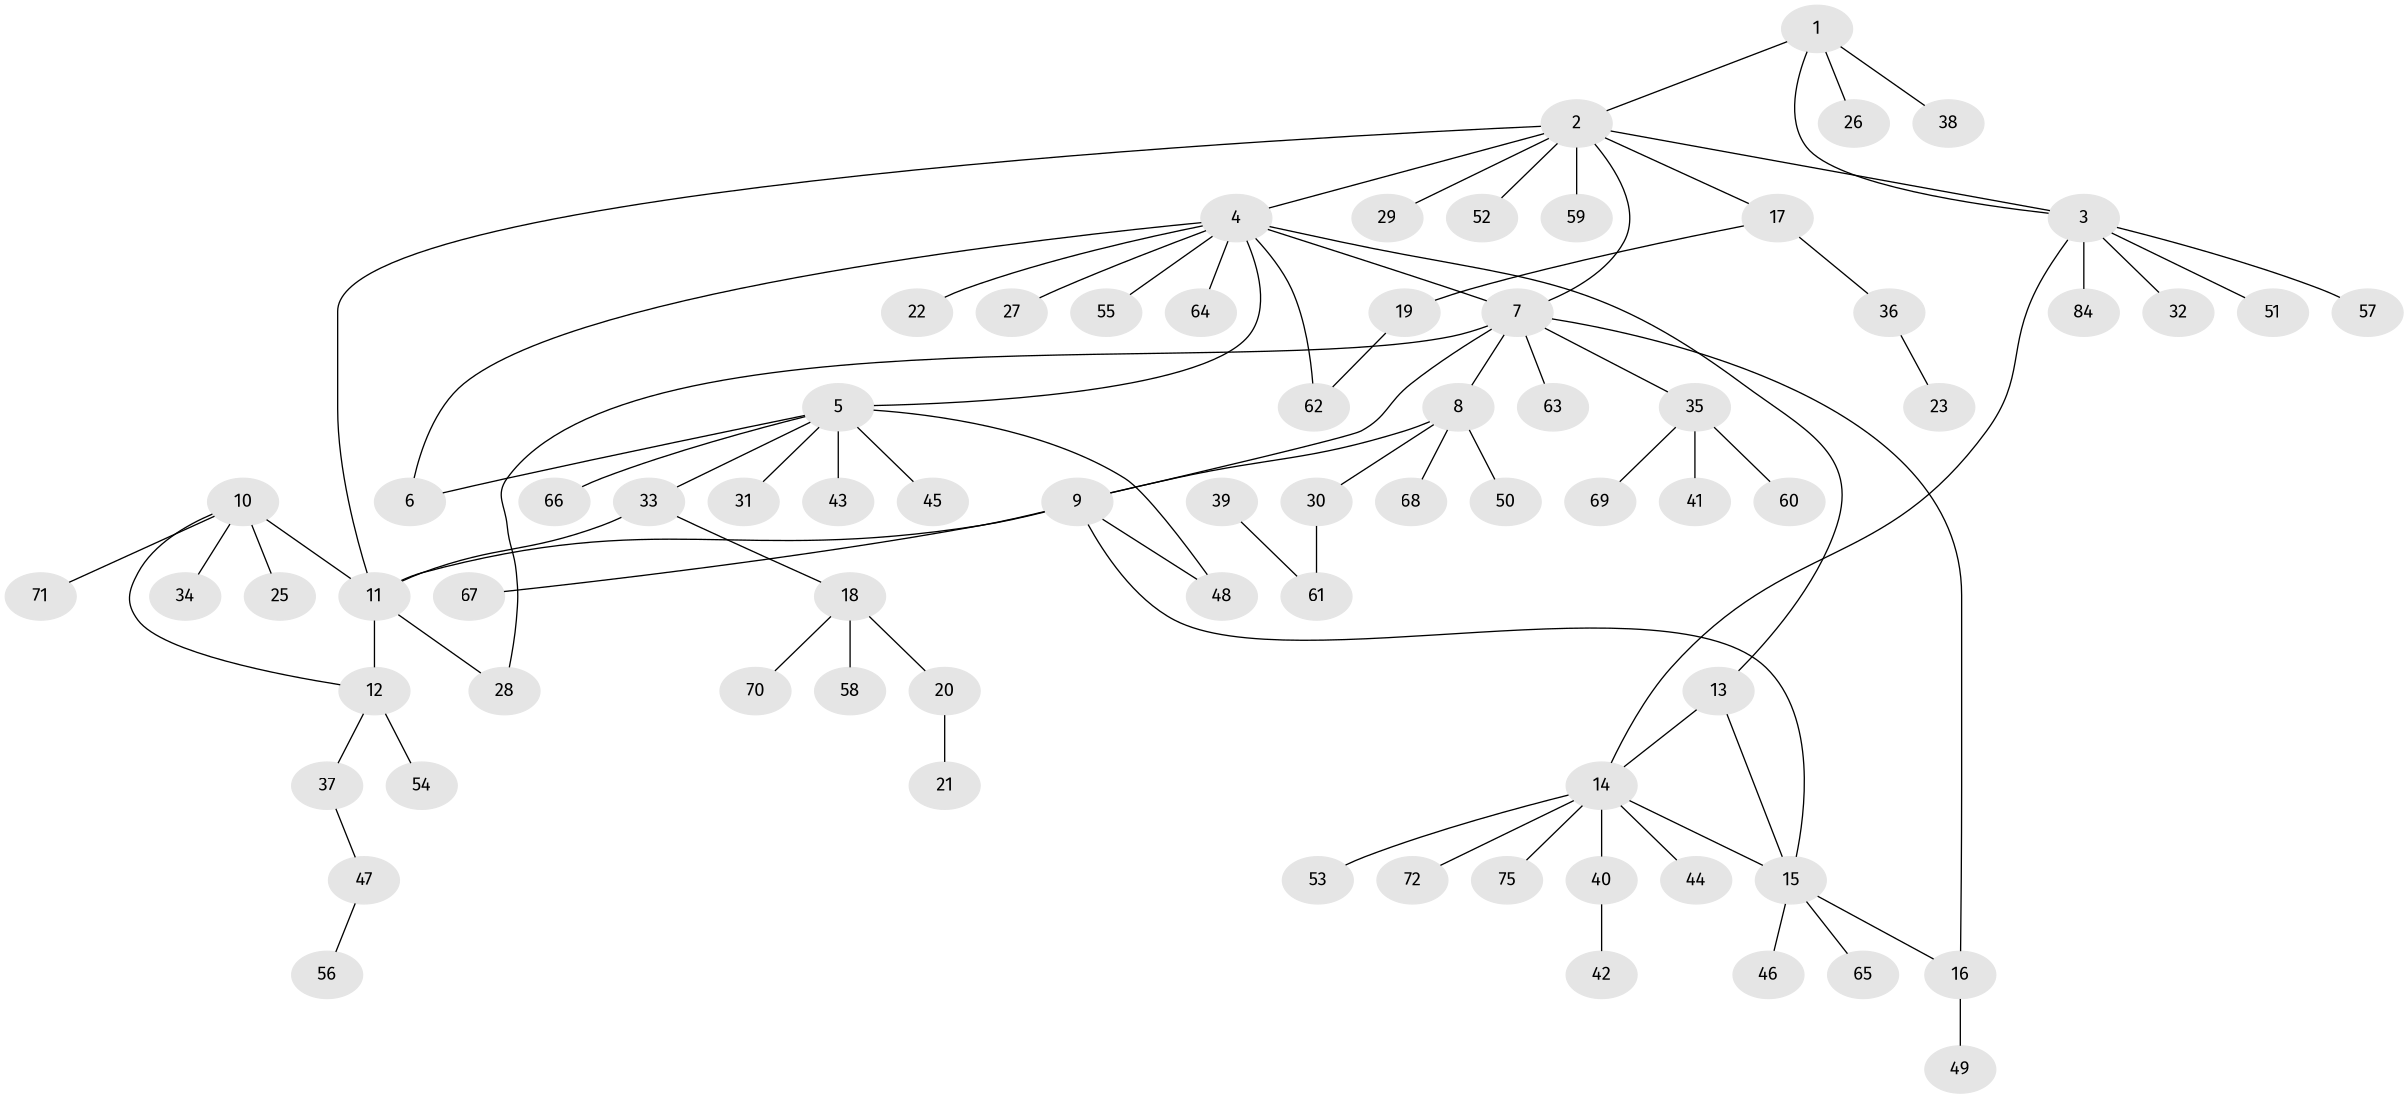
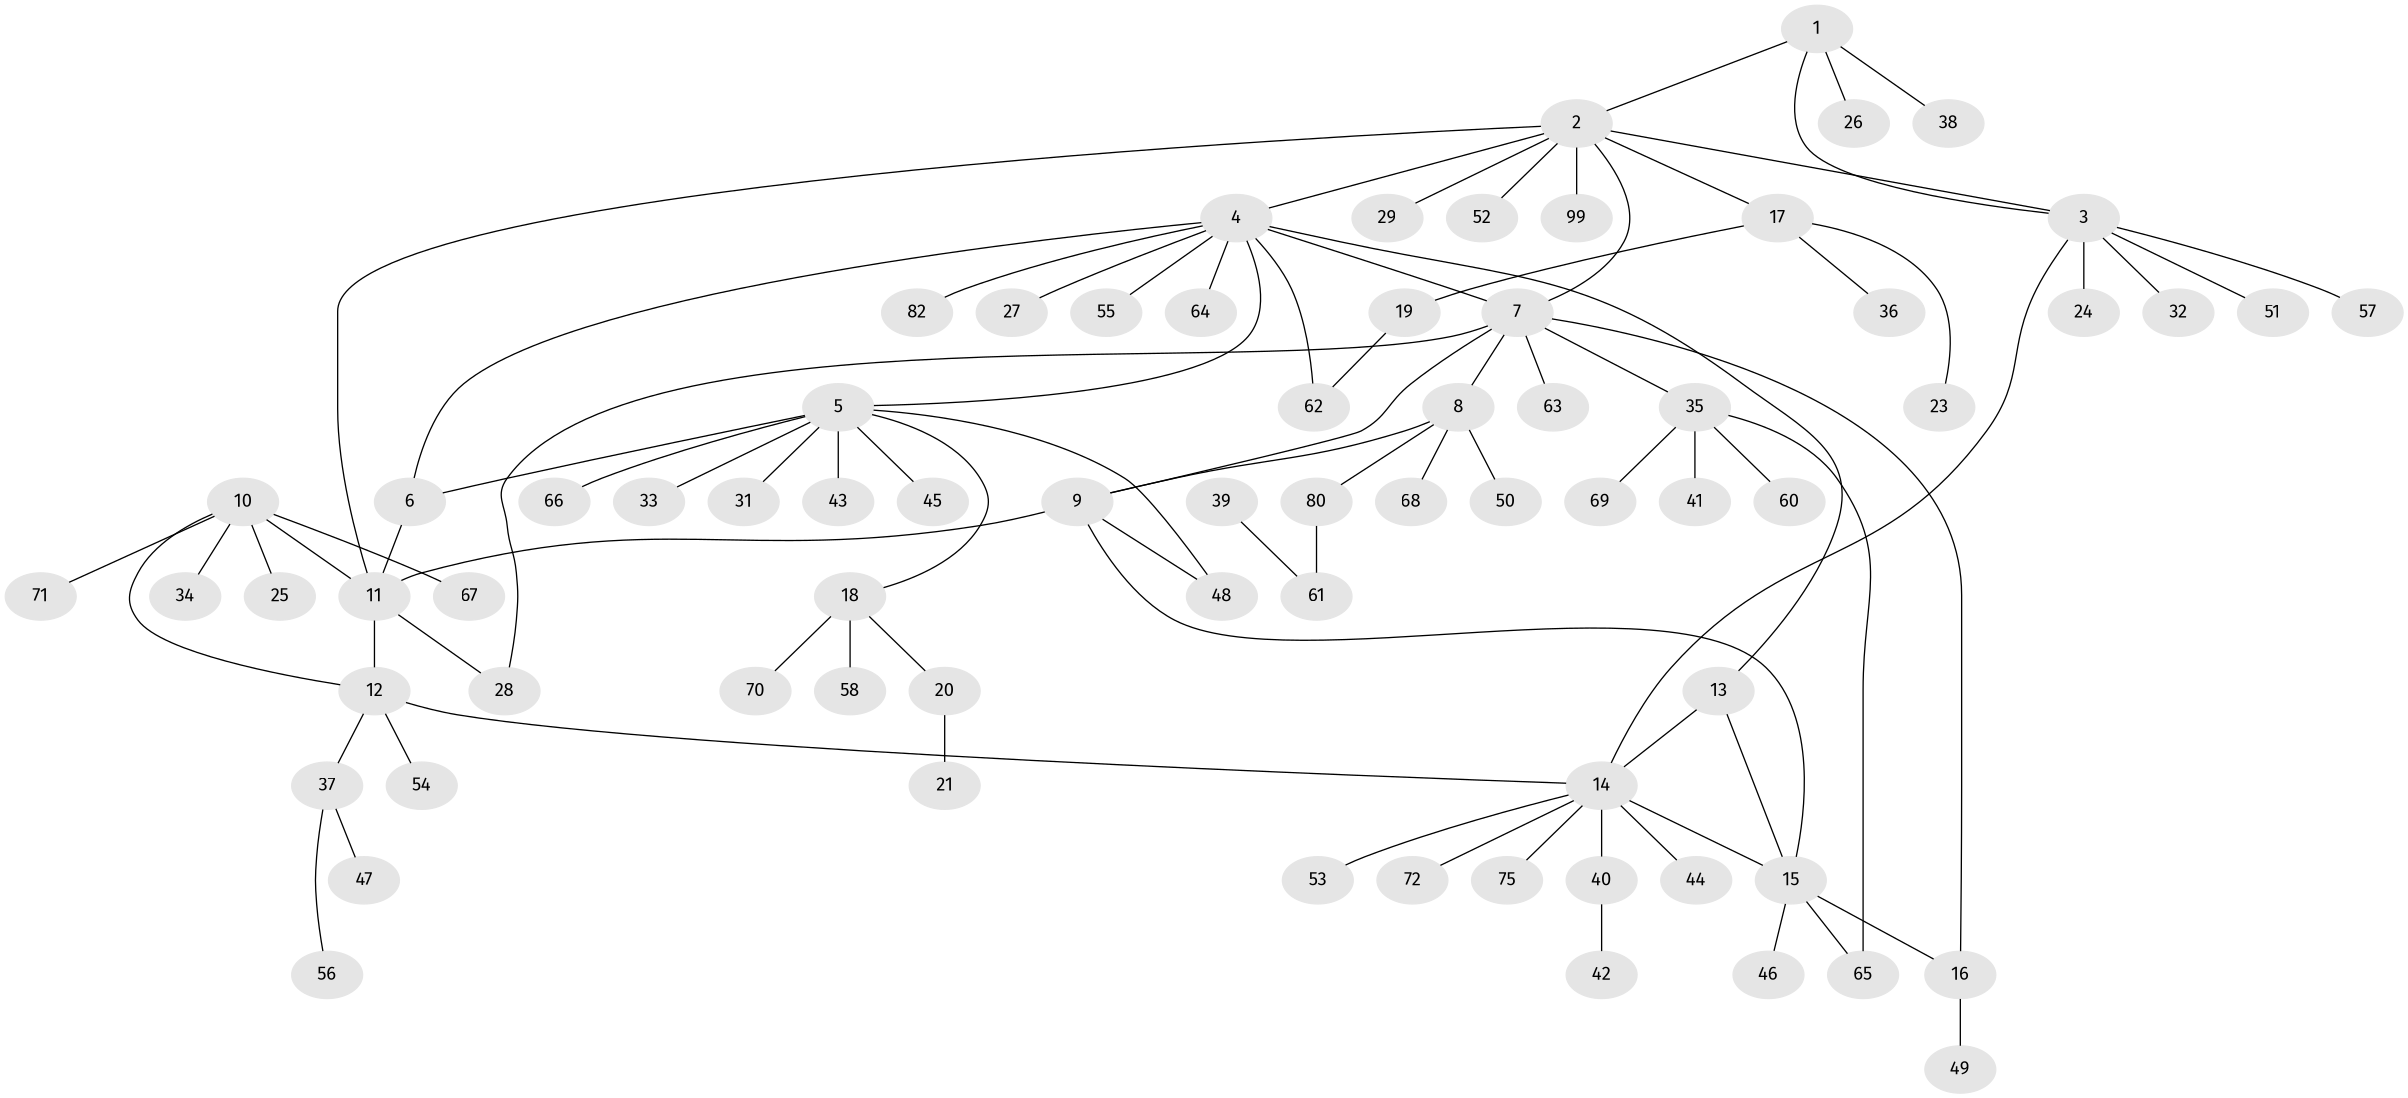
node "59": label "59" -> "99"
node "22": label "22" -> "82"
node "84": label "84" -> "24"
edge "36" -- "23": now "17" -- "23"
node "30": label "30" -> "80"
edge "33" -- "11": now "6" -- "11"
edge "33" -- "18": now "5" -- "18"
edge "9" -- "67": now "10" -- "67"
edge "35" -- "65": added
edge "12" -- "14": added
edge "47" -- "56": now "37" -- "56"
